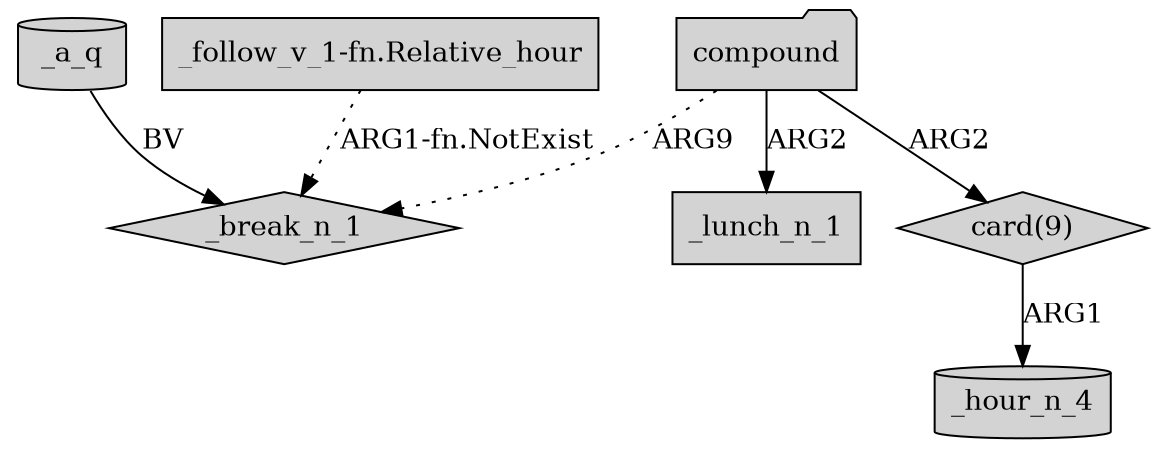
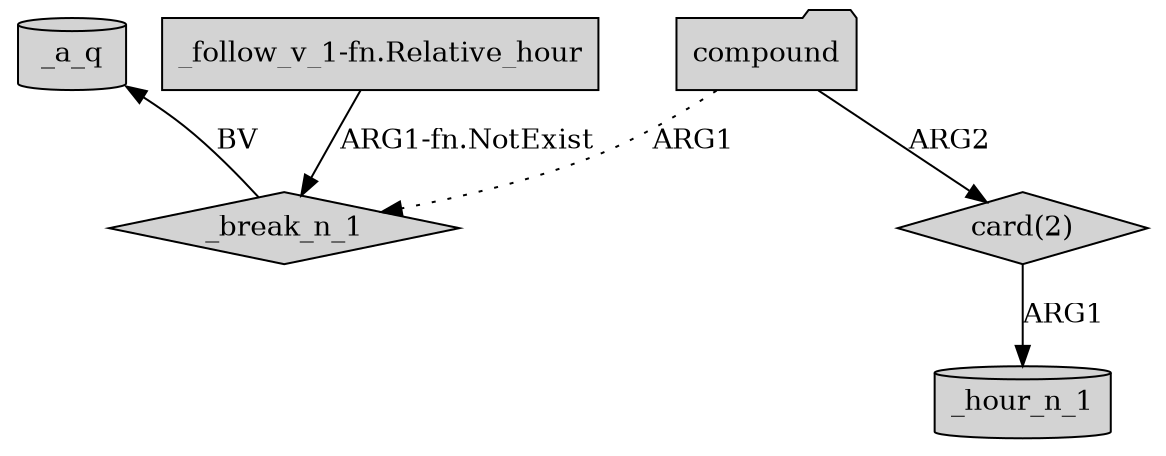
edge "_follow_v_1-fn.Relative_hour" -> "_break_n_1": style dotted -> solid
edge "compound" -> "_break_n_1": label "ARG9" -> "ARG1"
edge "_a_q" -> "_break_n_1": reversed
node "_lunch_n_1": removed
node "card(9)": label "card(9)" -> "card(2)"
node "_hour_n_4": label "_hour_n_4" -> "_hour_n_1"
